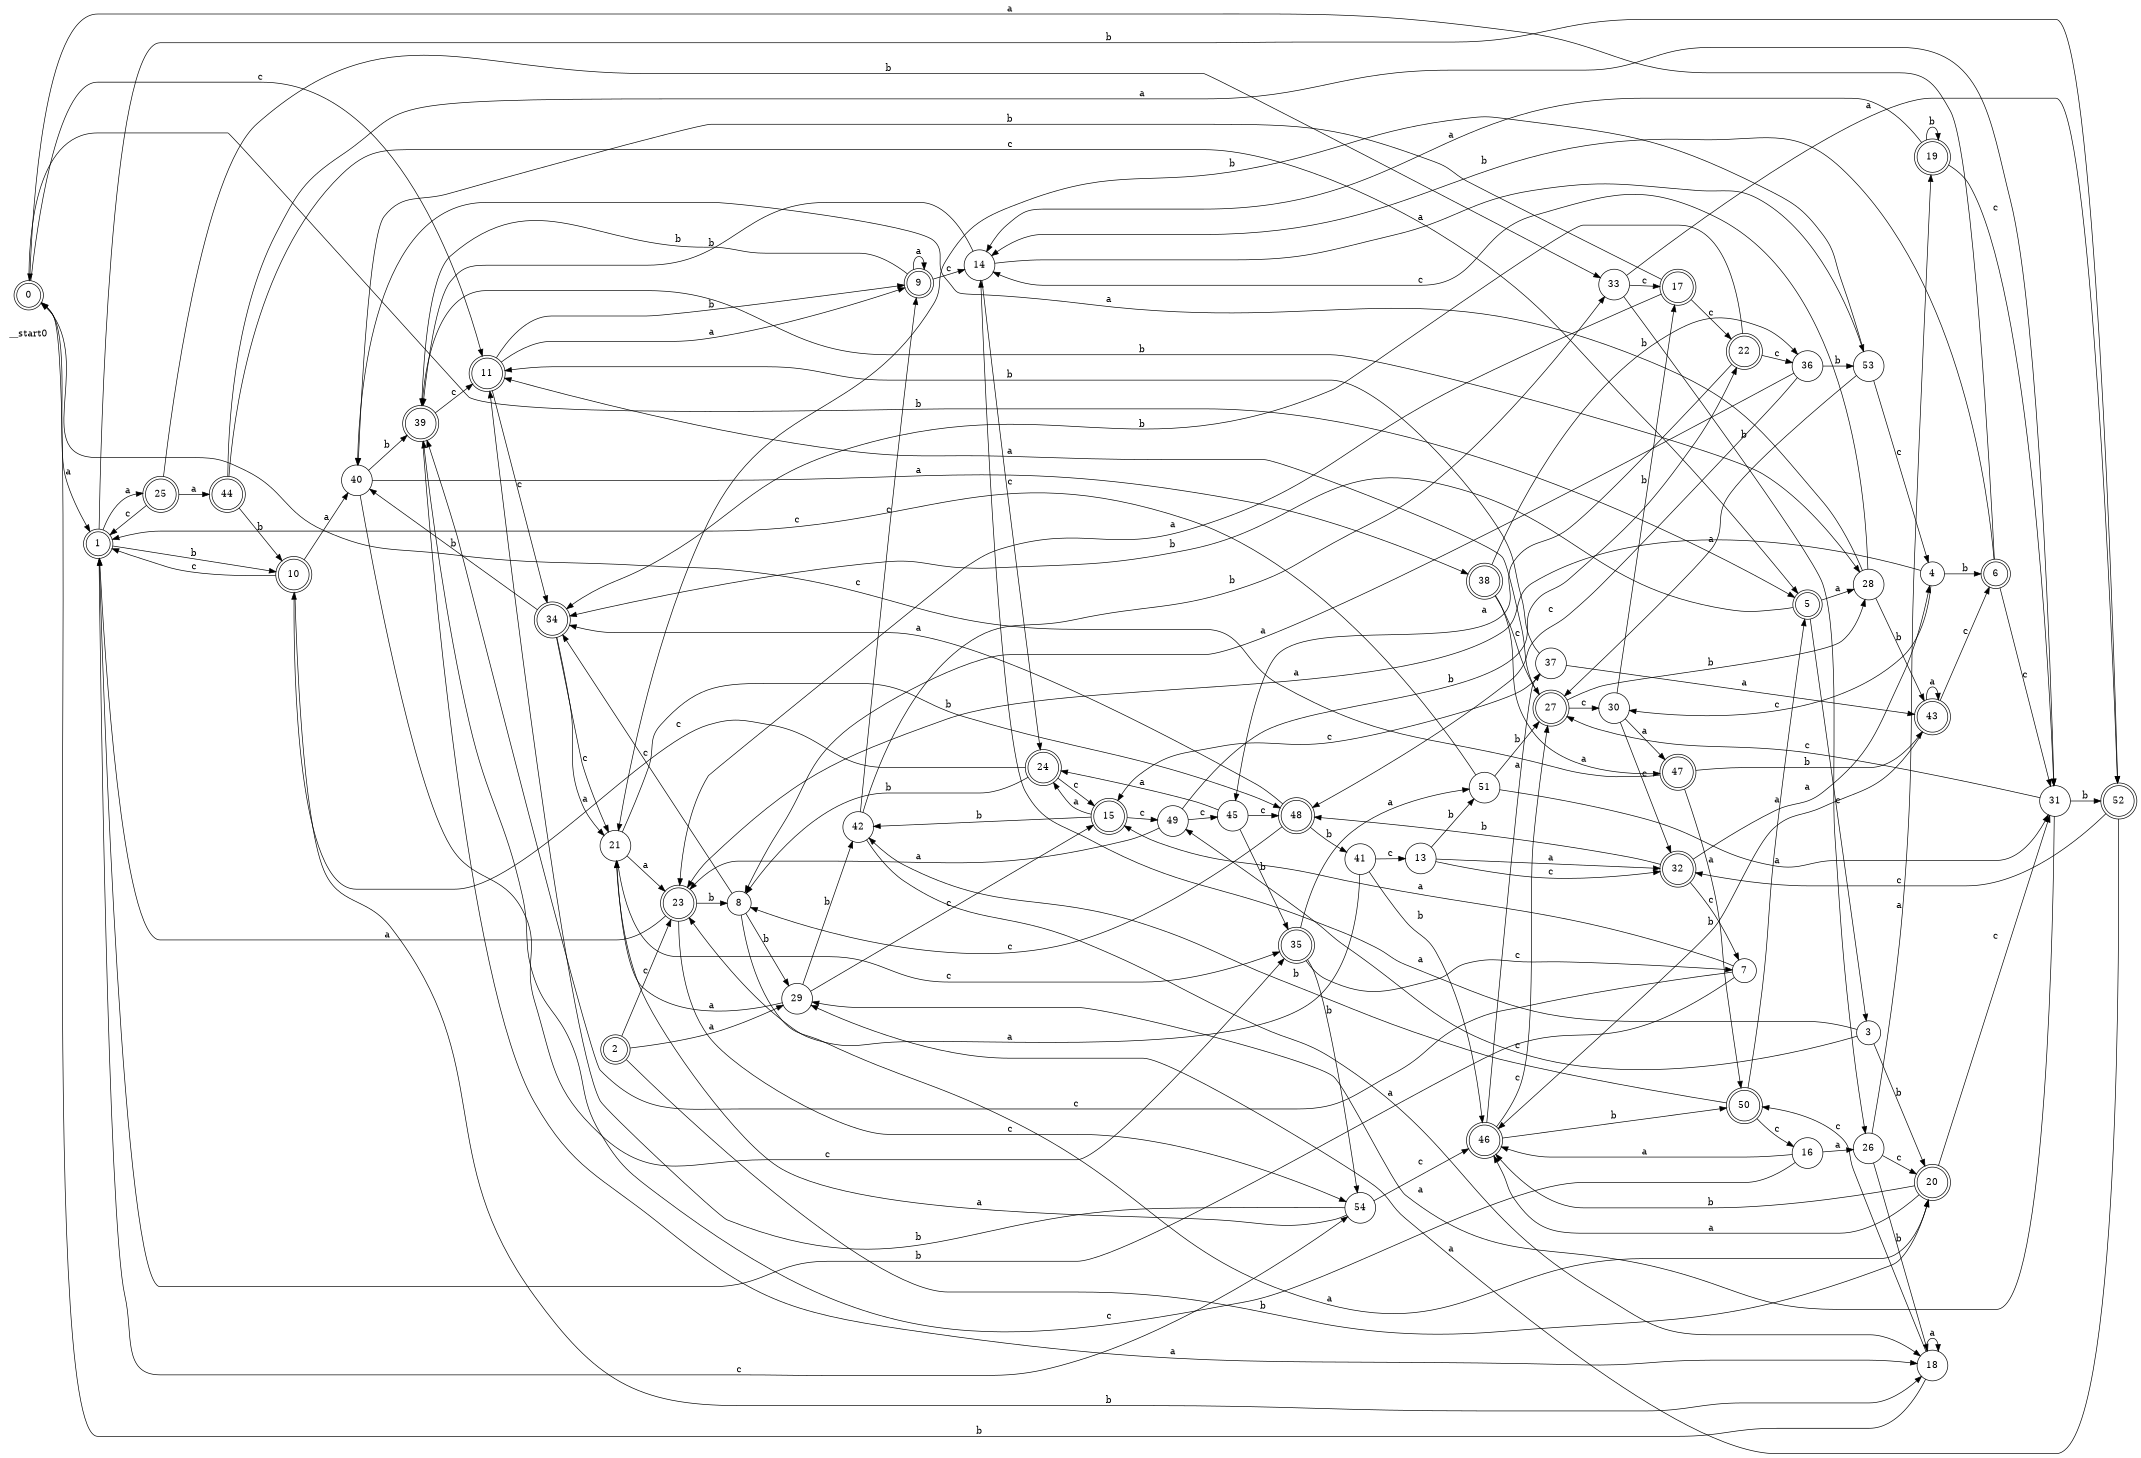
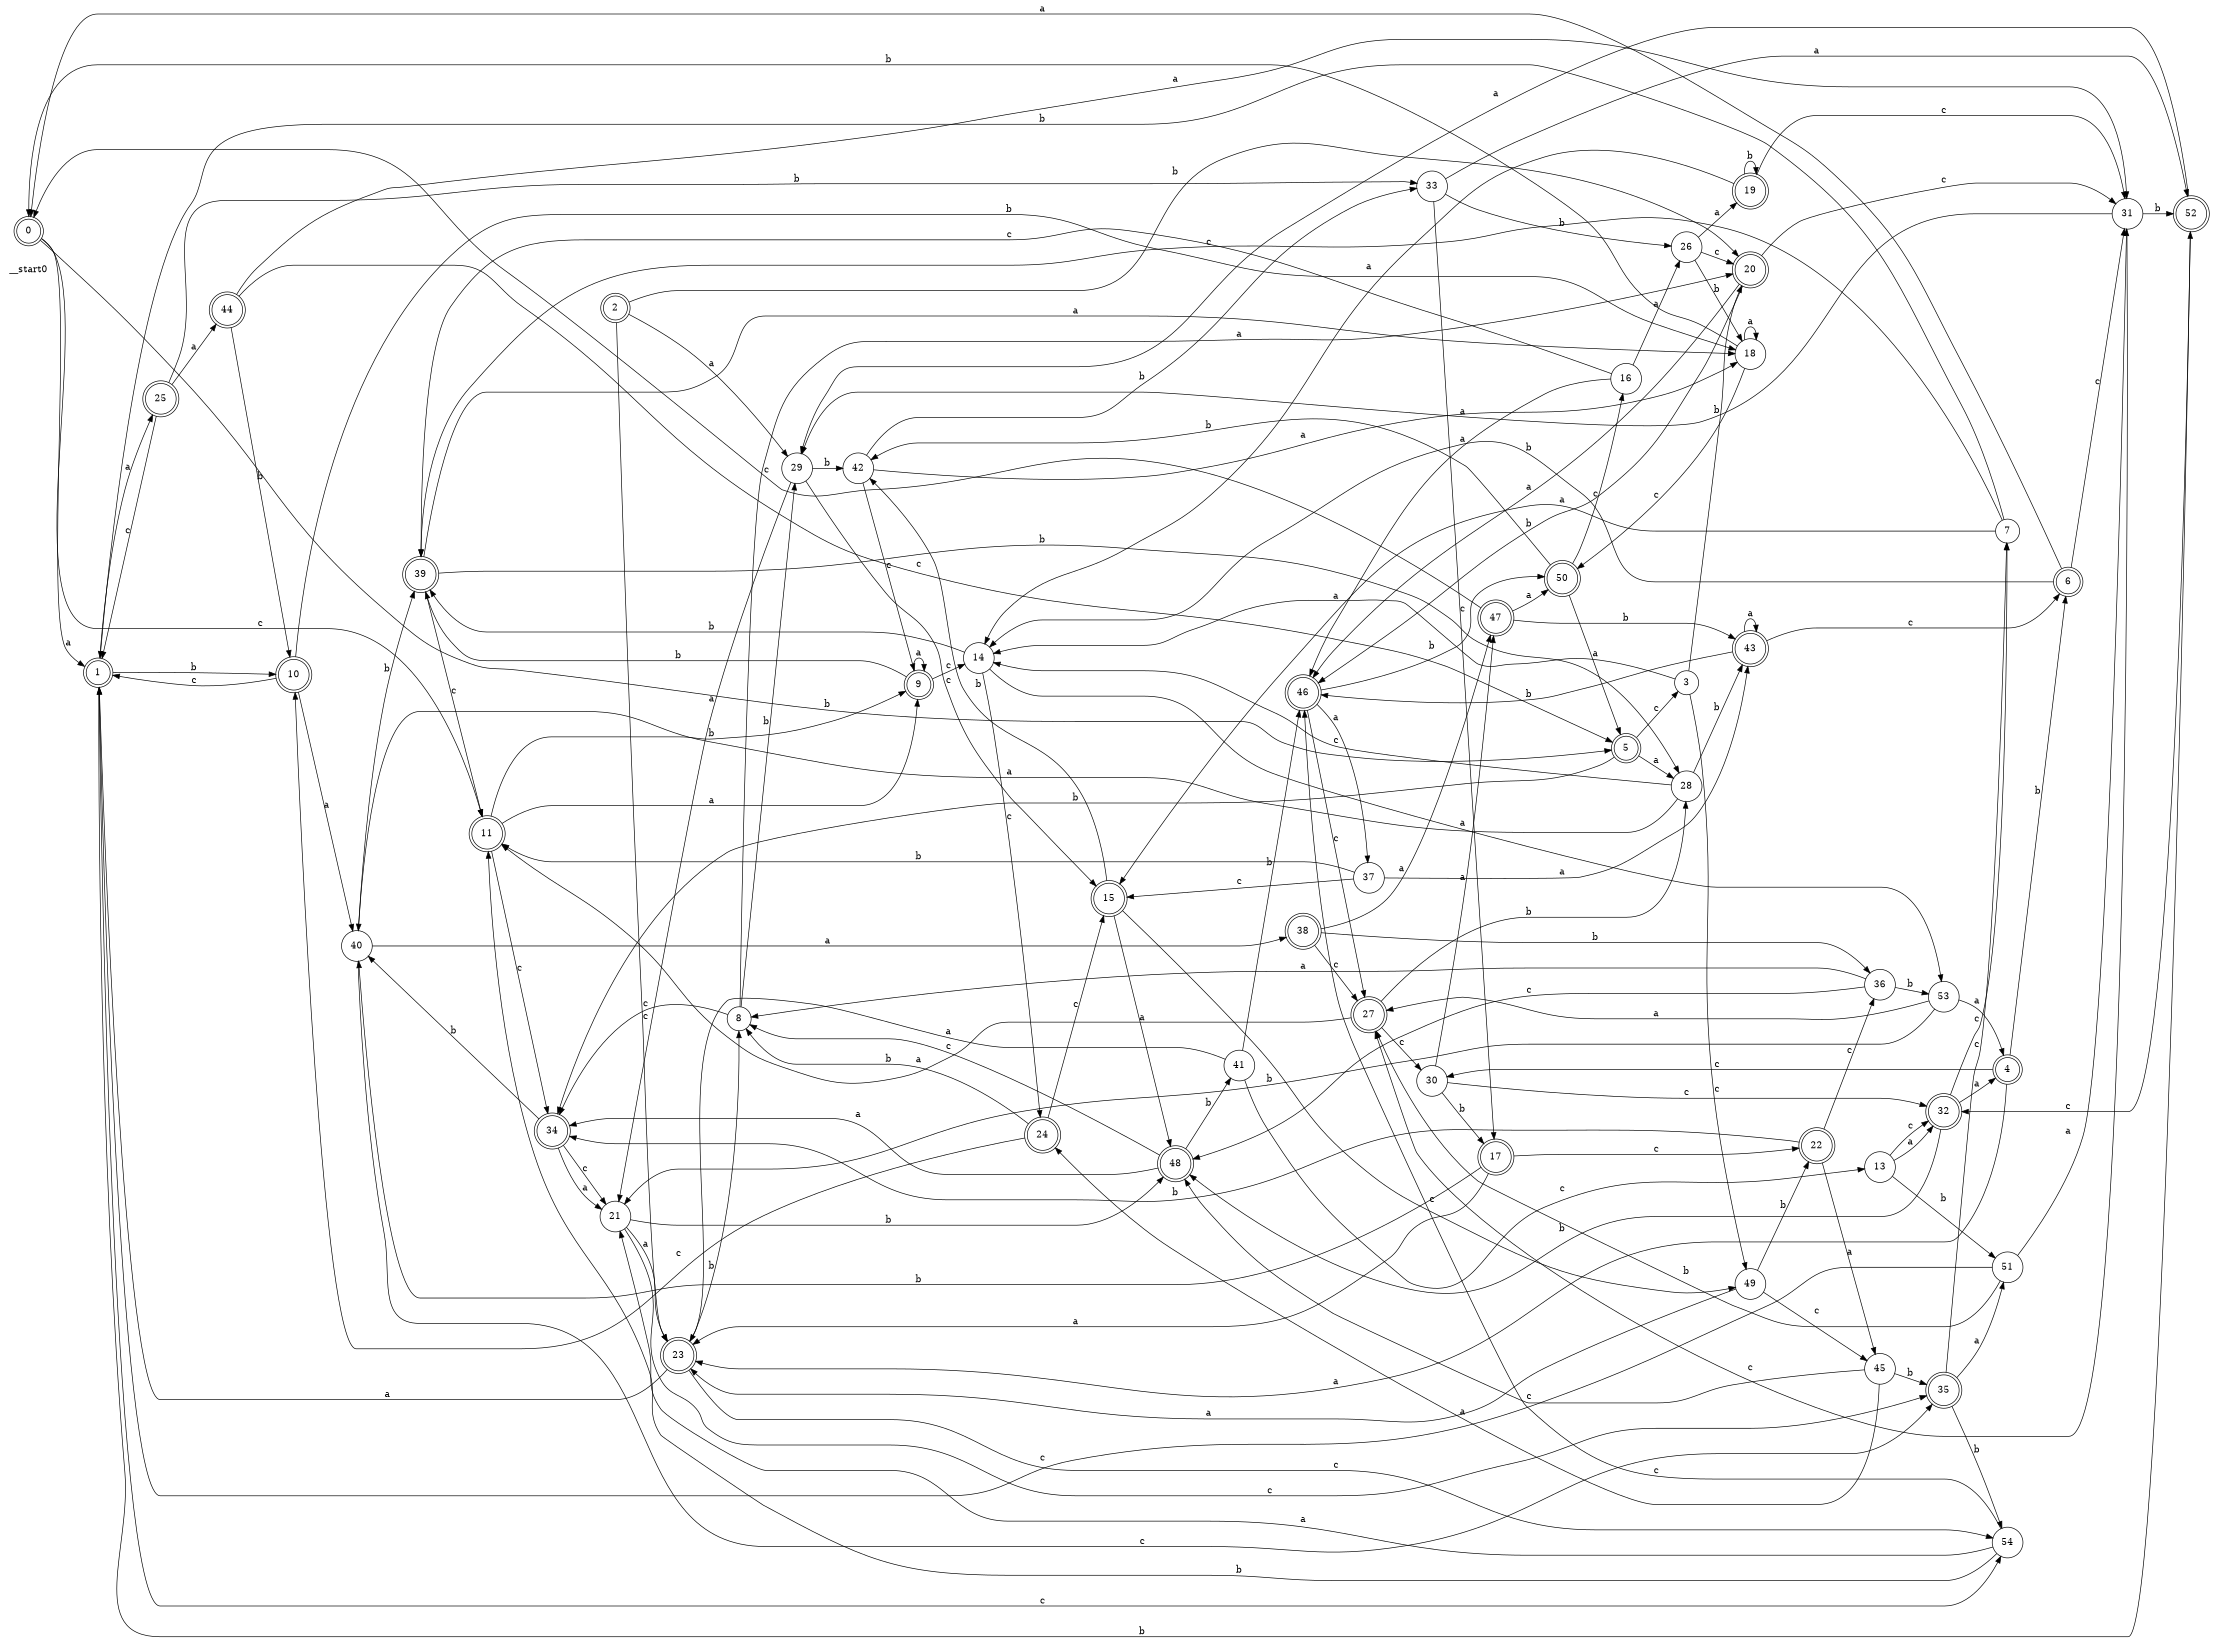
edge "53" -> "4": label "c" -> "a"
node "4": shape circle -> doublecircle
edge "15" -> "24": now "15" -> "48"
